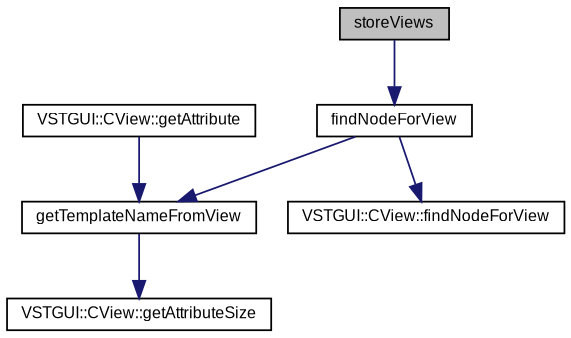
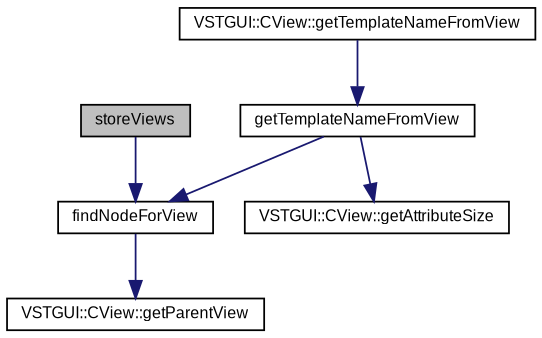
node "VSTGUI::CView::getAttribute": label "VSTGUI::CView::getAttribute" -> "VSTGUI::CView::getTemplateNameFromView"
edge "findNodeForView" -> "getTemplateNameFromView": reversed
node "VSTGUI::CView::findNodeForView": label "VSTGUI::CView::findNodeForView" -> "VSTGUI::CView::getParentView"
